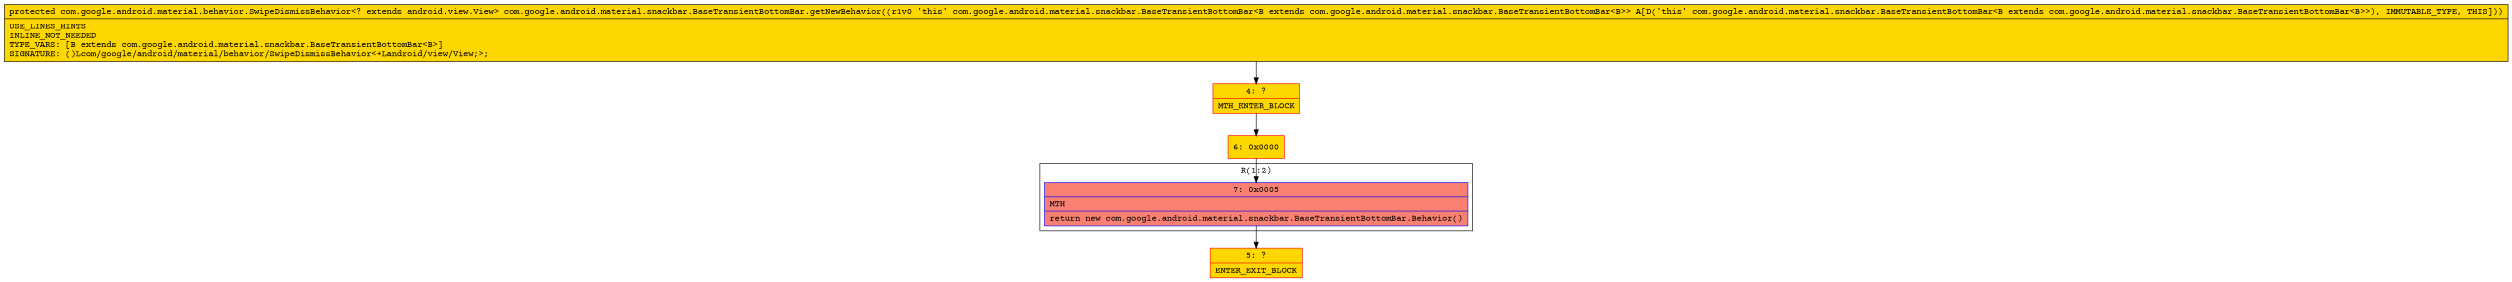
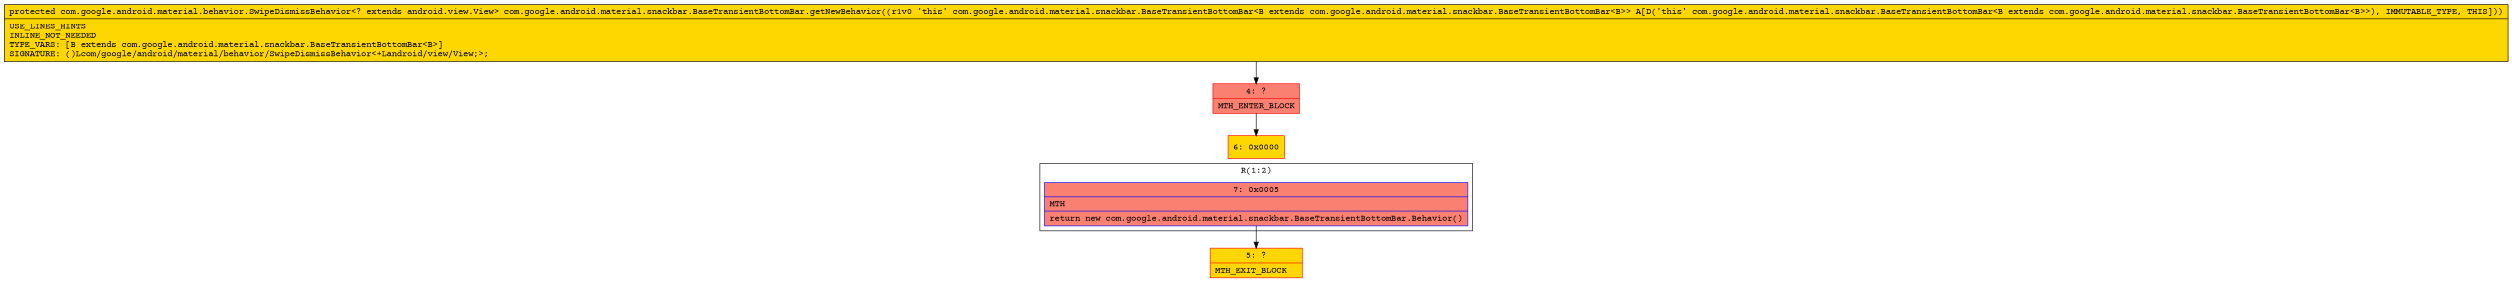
node "4: ?": fillcolor gold -> salmon
edge "6: 0x0000" -> "7: 0x0005": removed
node "5: ?": text "ENTER_EXIT_BLOCK" -> "MTH_EXIT_BLOCK"
